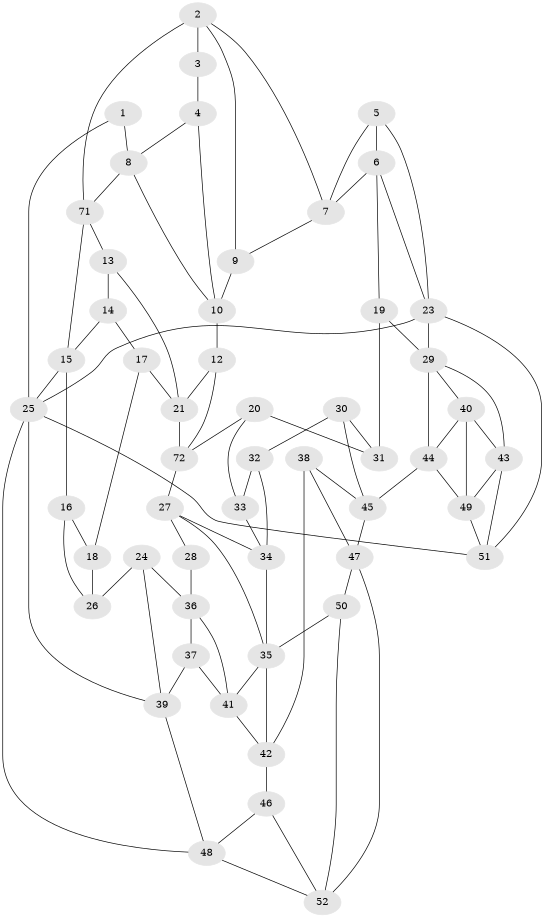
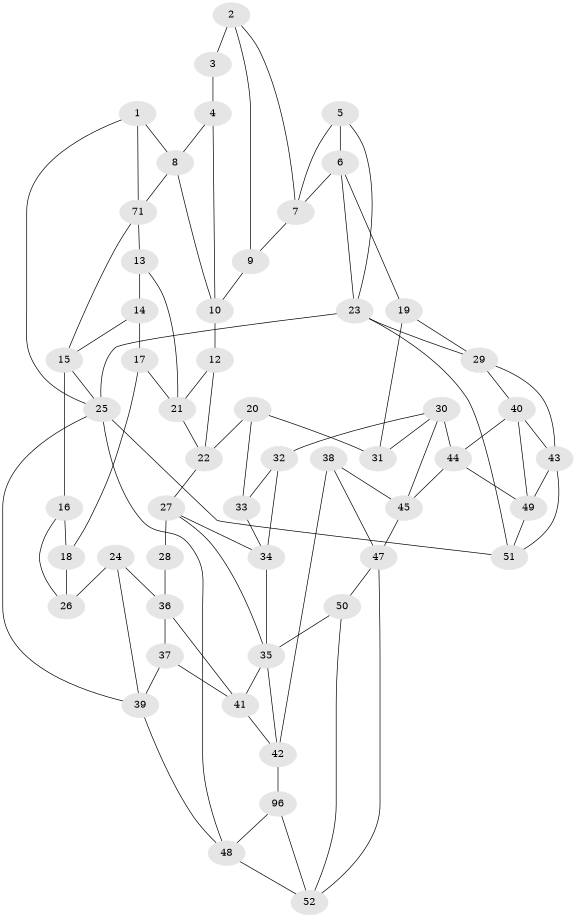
edge "2" -- "71": now "1" -- "71"
edge "29" -- "44": now "30" -- "44"
node "72": label "72" -> "22"
node "46": label "46" -> "96"
